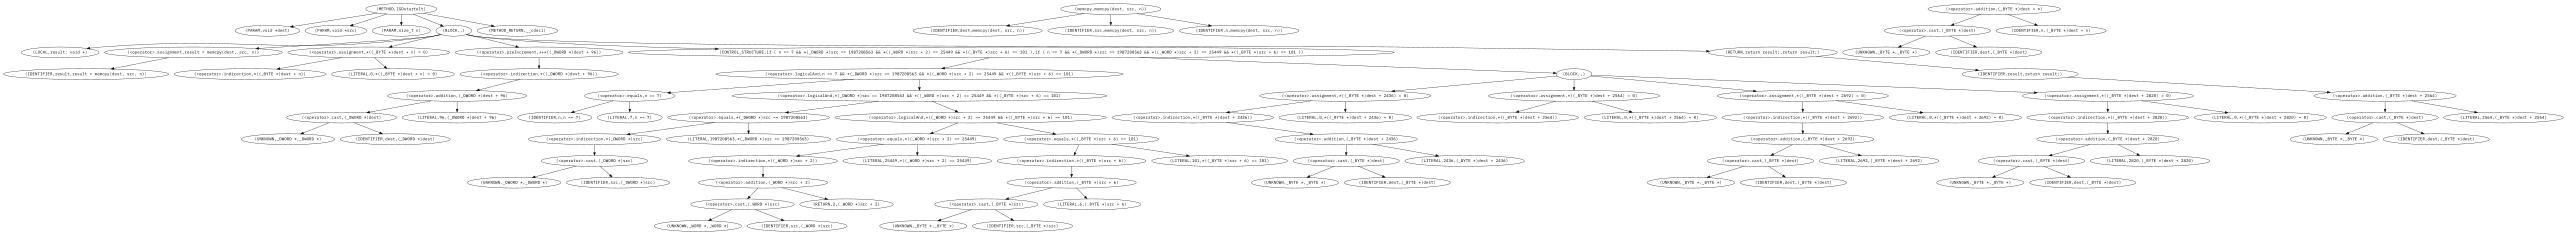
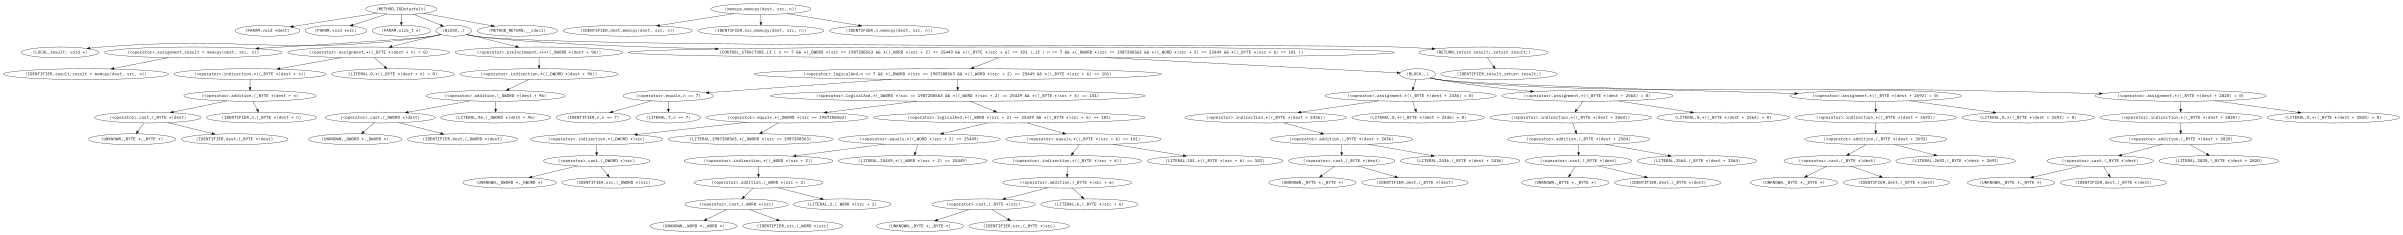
edge "(<operator>.indirection,*((_BYTE *)dest + n))" -> "(<operator>.addition,(_BYTE *)dest + n)": added
edge "(IDENTIFIER,result,return result;)" -> "(<operator>.addition,(_BYTE *)dest + 2564)": now "(<operator>.indirection,*((_BYTE *)dest + 2564))" -> "(<operator>.addition,(_BYTE *)dest + 2564)"
node "(RETURN,2,(_WORD *)src + 2)": label "(RETURN,2,(_WORD *)src + 2)" -> "(LITERAL,2,(_WORD *)src + 2)"
